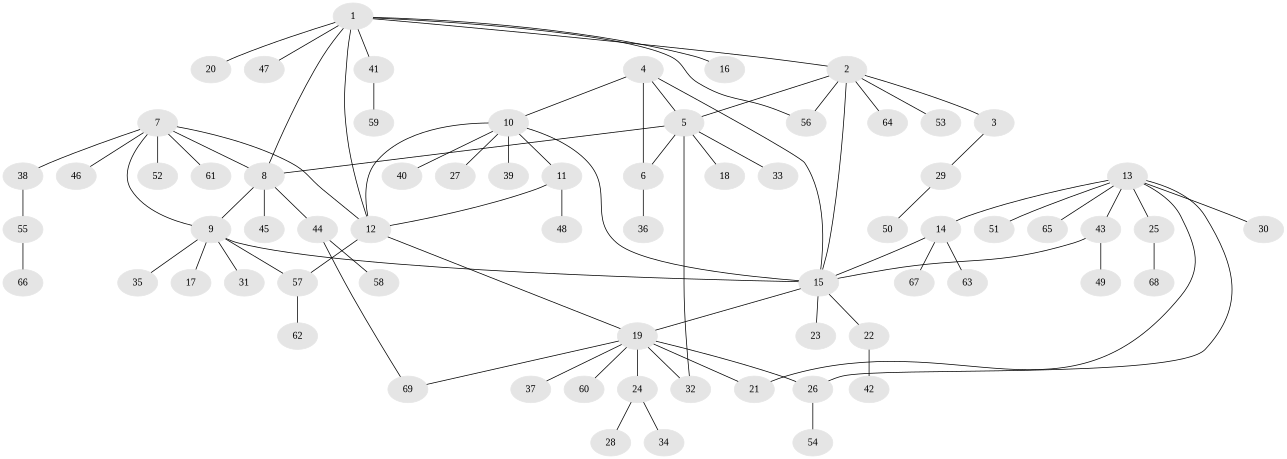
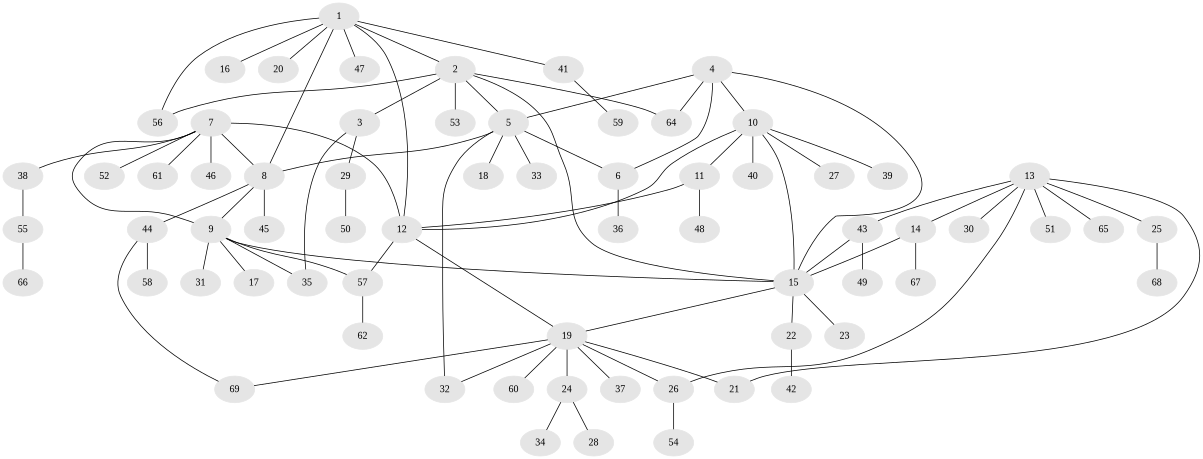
edge "4" -- "64": added
edge "3" -- "35": added
node "63": removed
